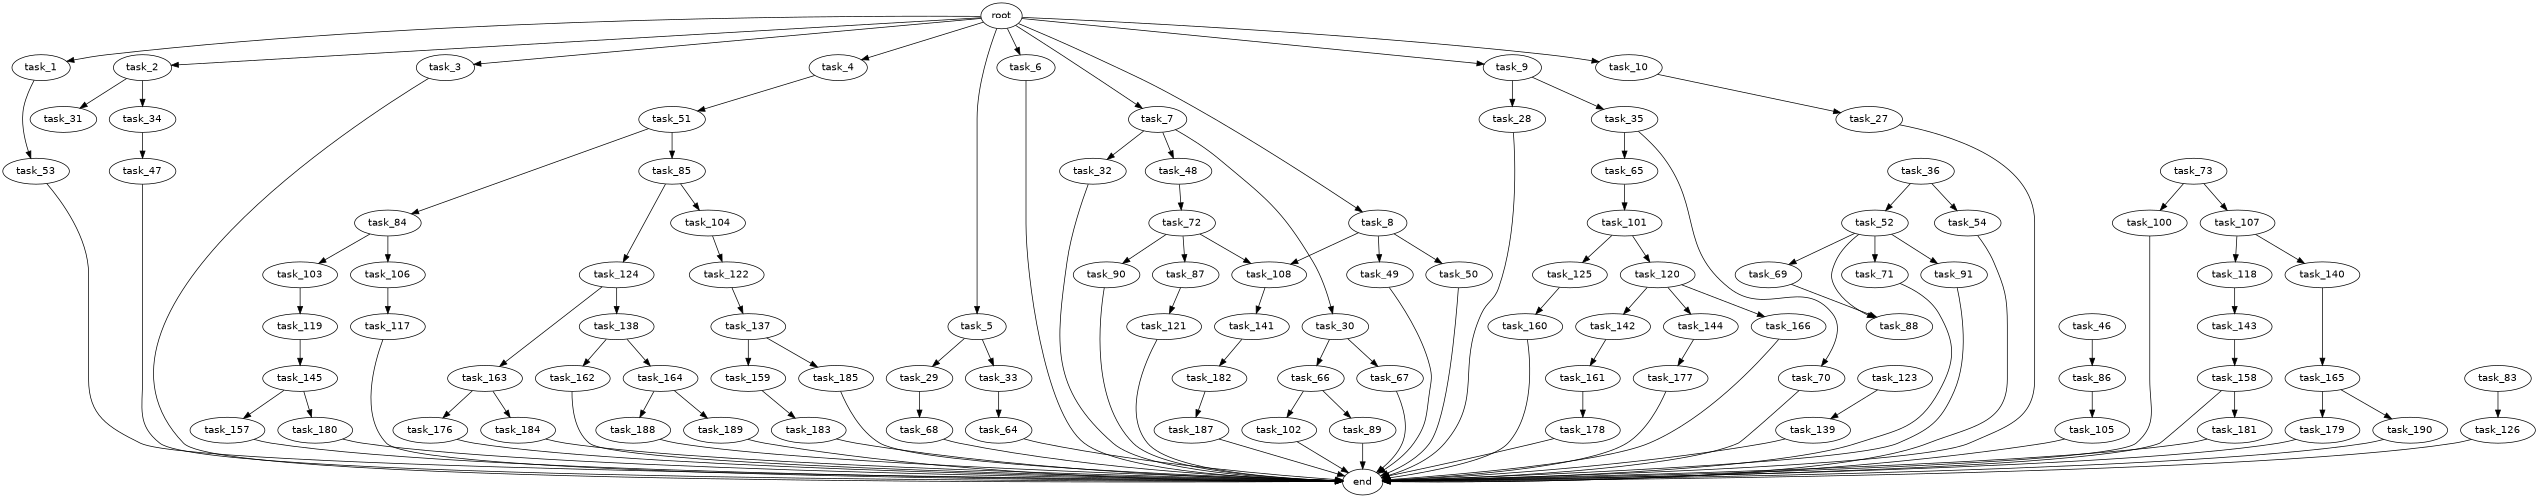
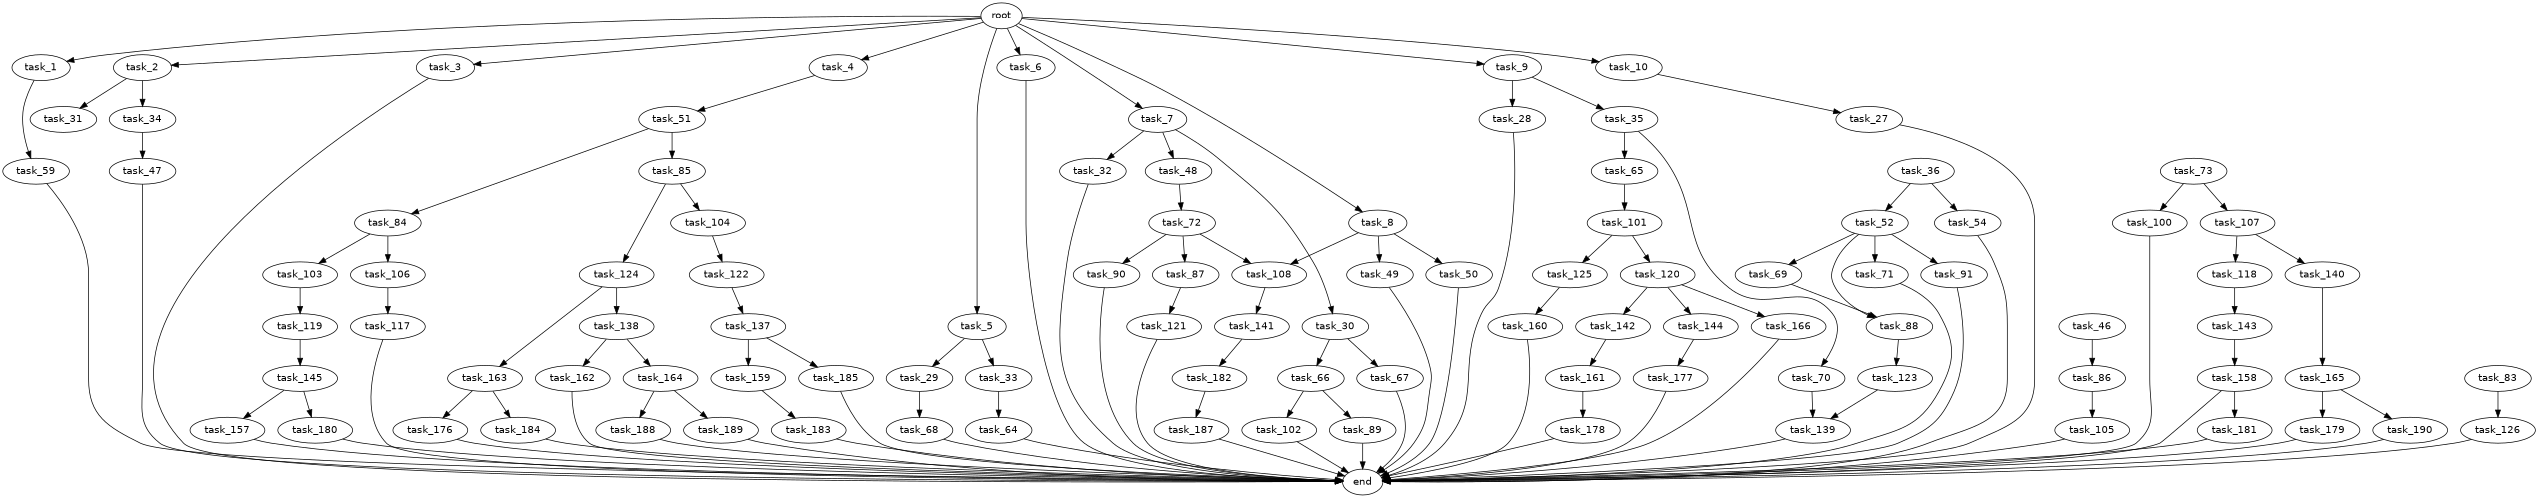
node "task_53": label "task_53" -> "task_59"
edge "task_88" -> "task_123": added
edge "task_70" -> "end": now "task_70" -> "task_139"
